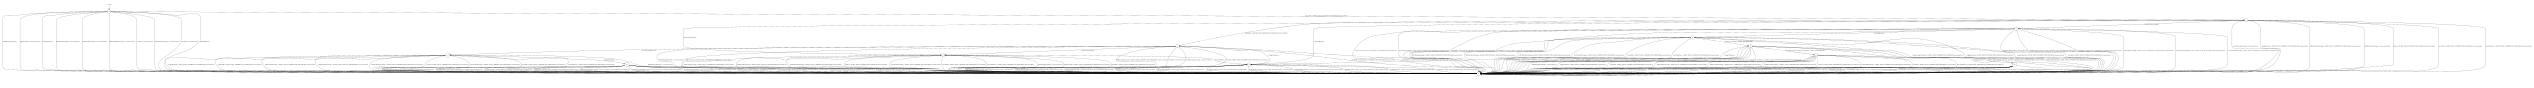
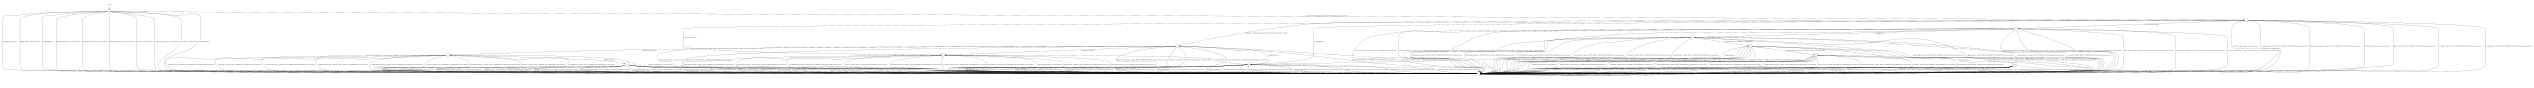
edge "s9" -> "s60": reversed
